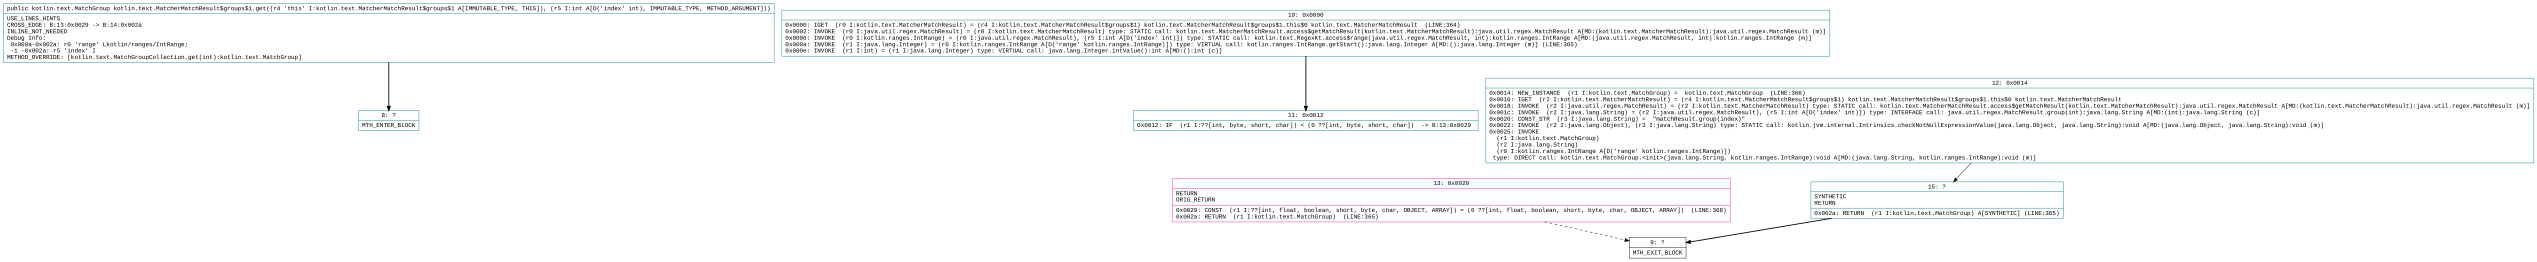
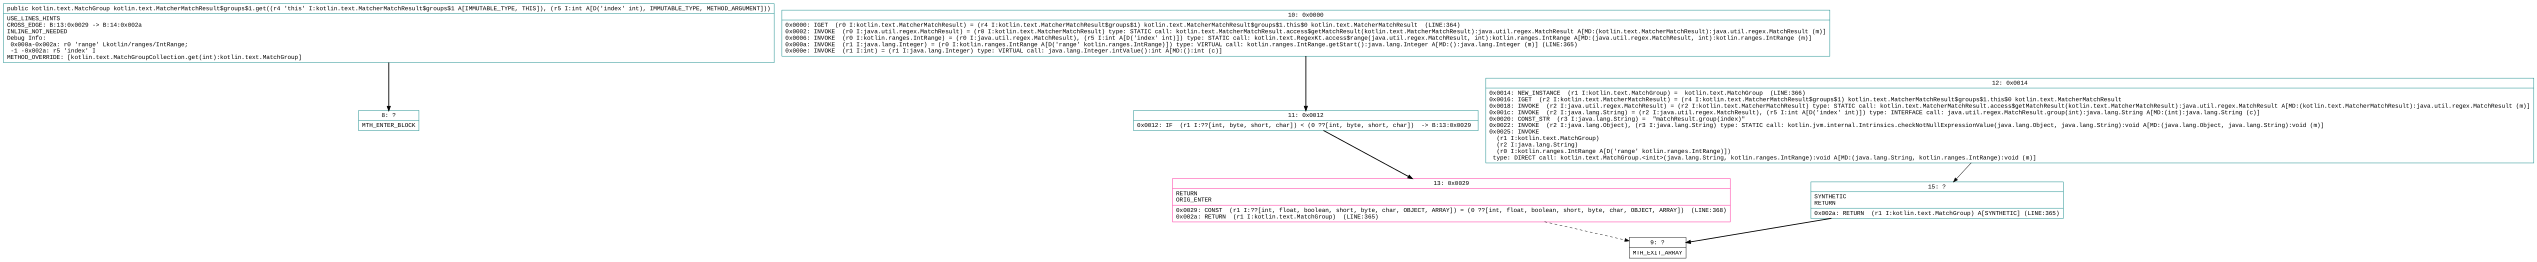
edge "11: 0x0012" -> "13: 0x0029": added
node "13: 0x0029": text "ORIG_RETURN" -> "ORIG_ENTER"
node "9: ?": text "MTH_EXIT_BLOCK" -> "MTH_EXIT_ARRAY"
